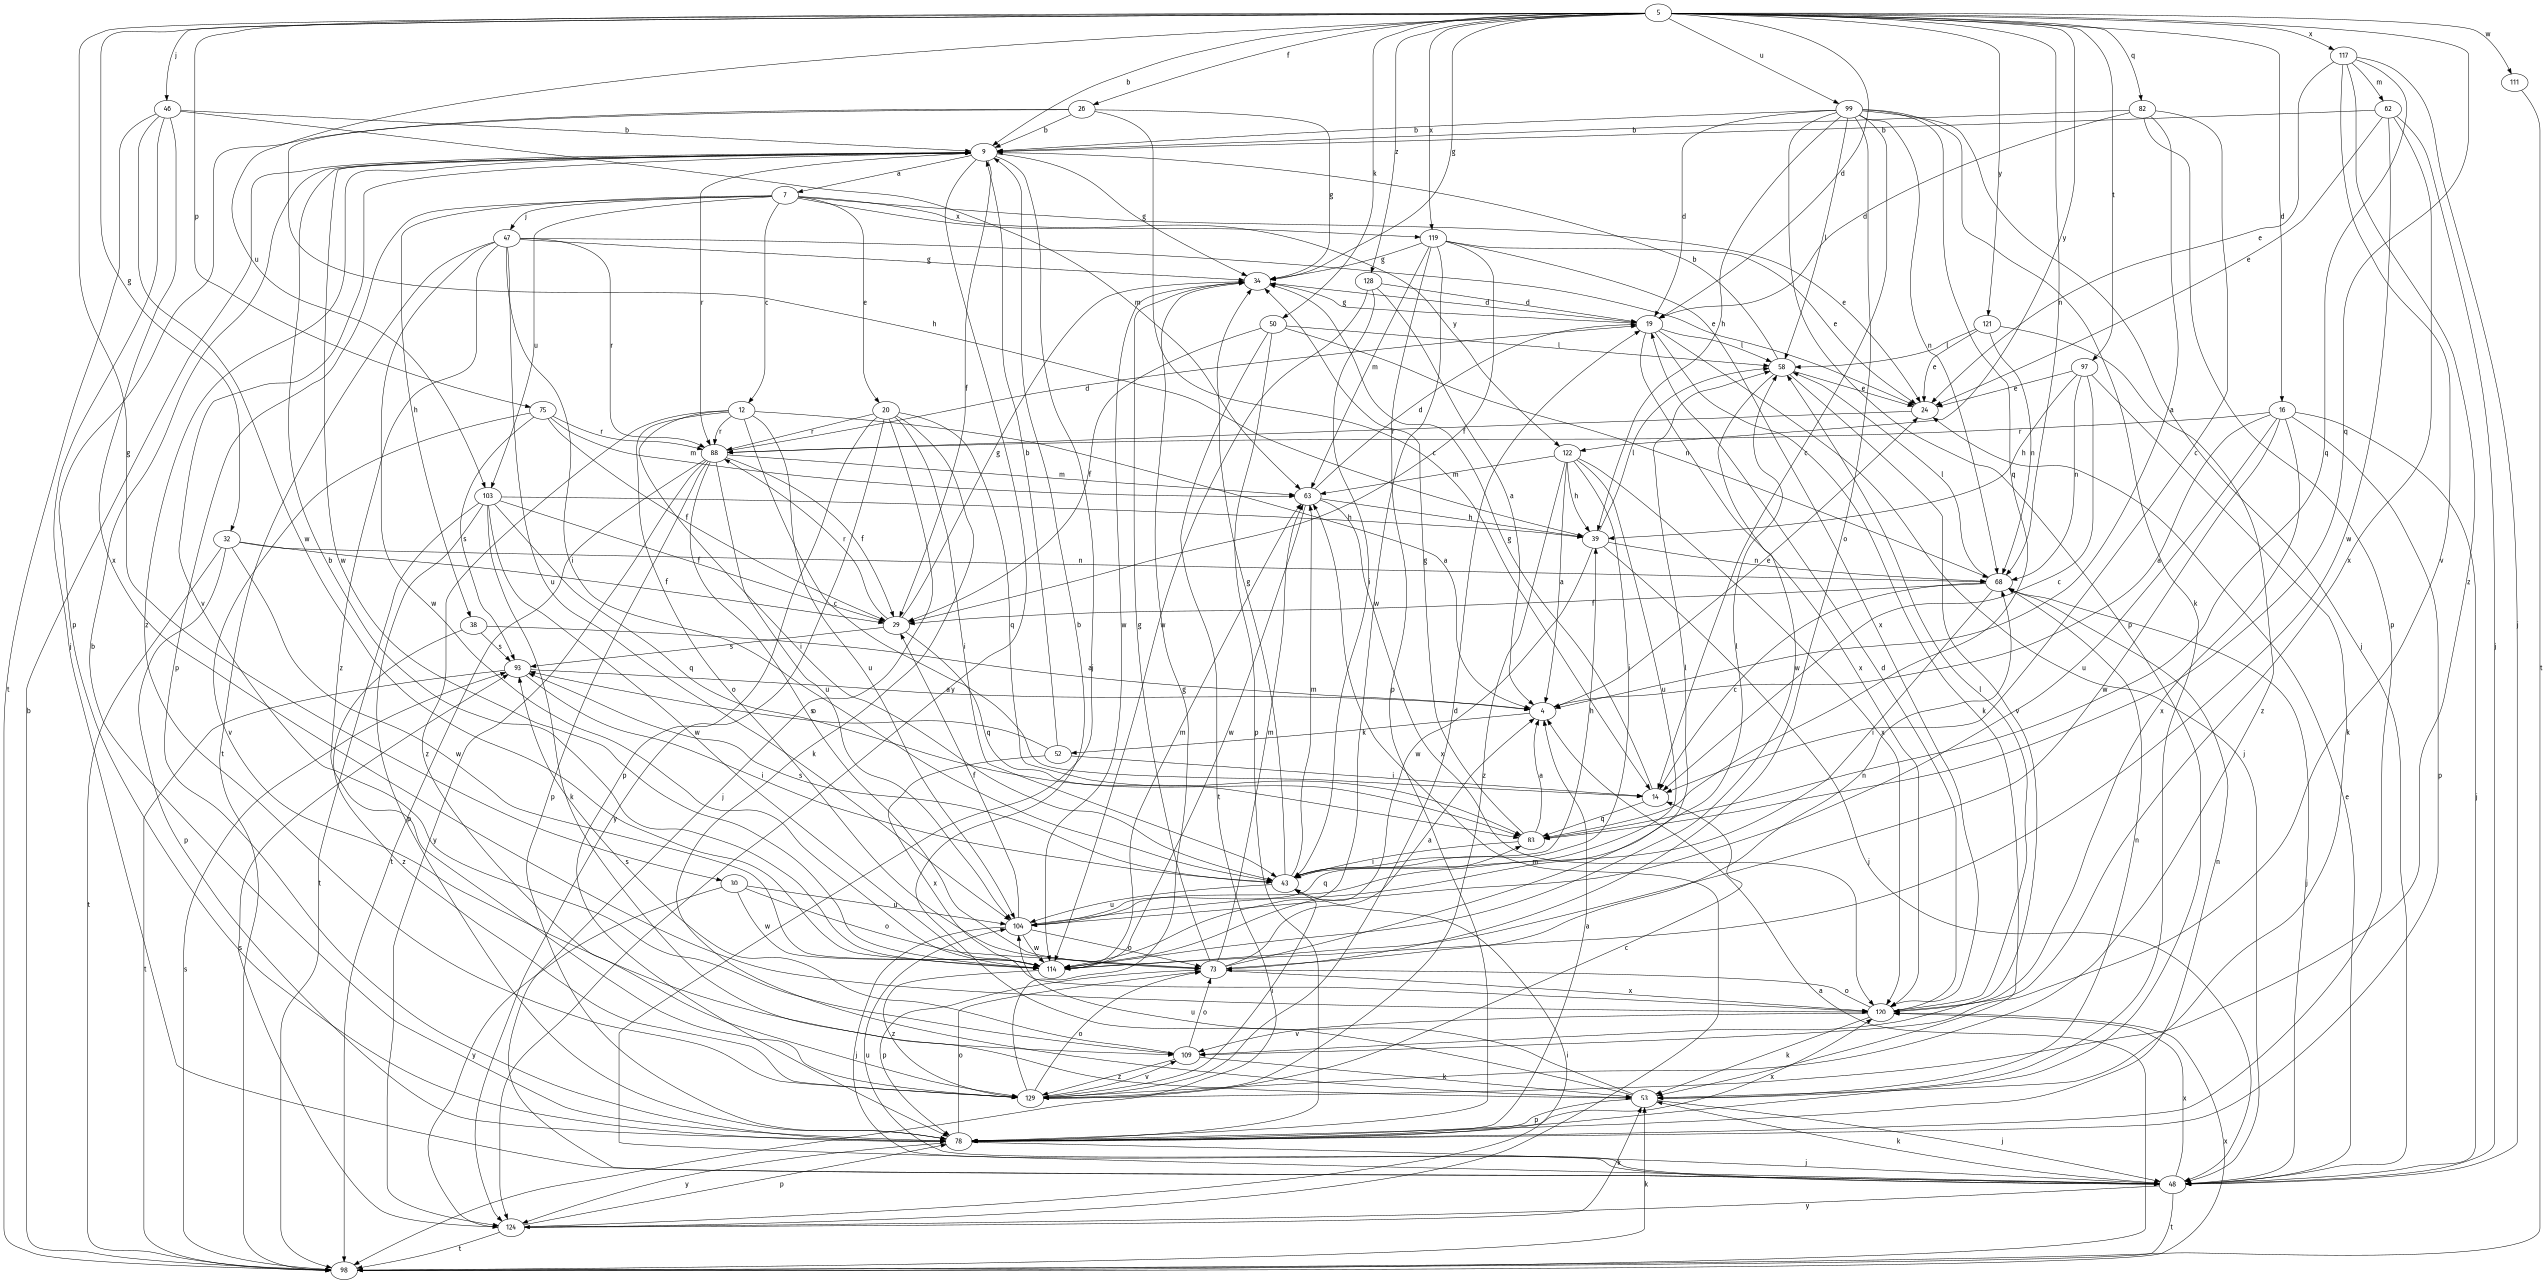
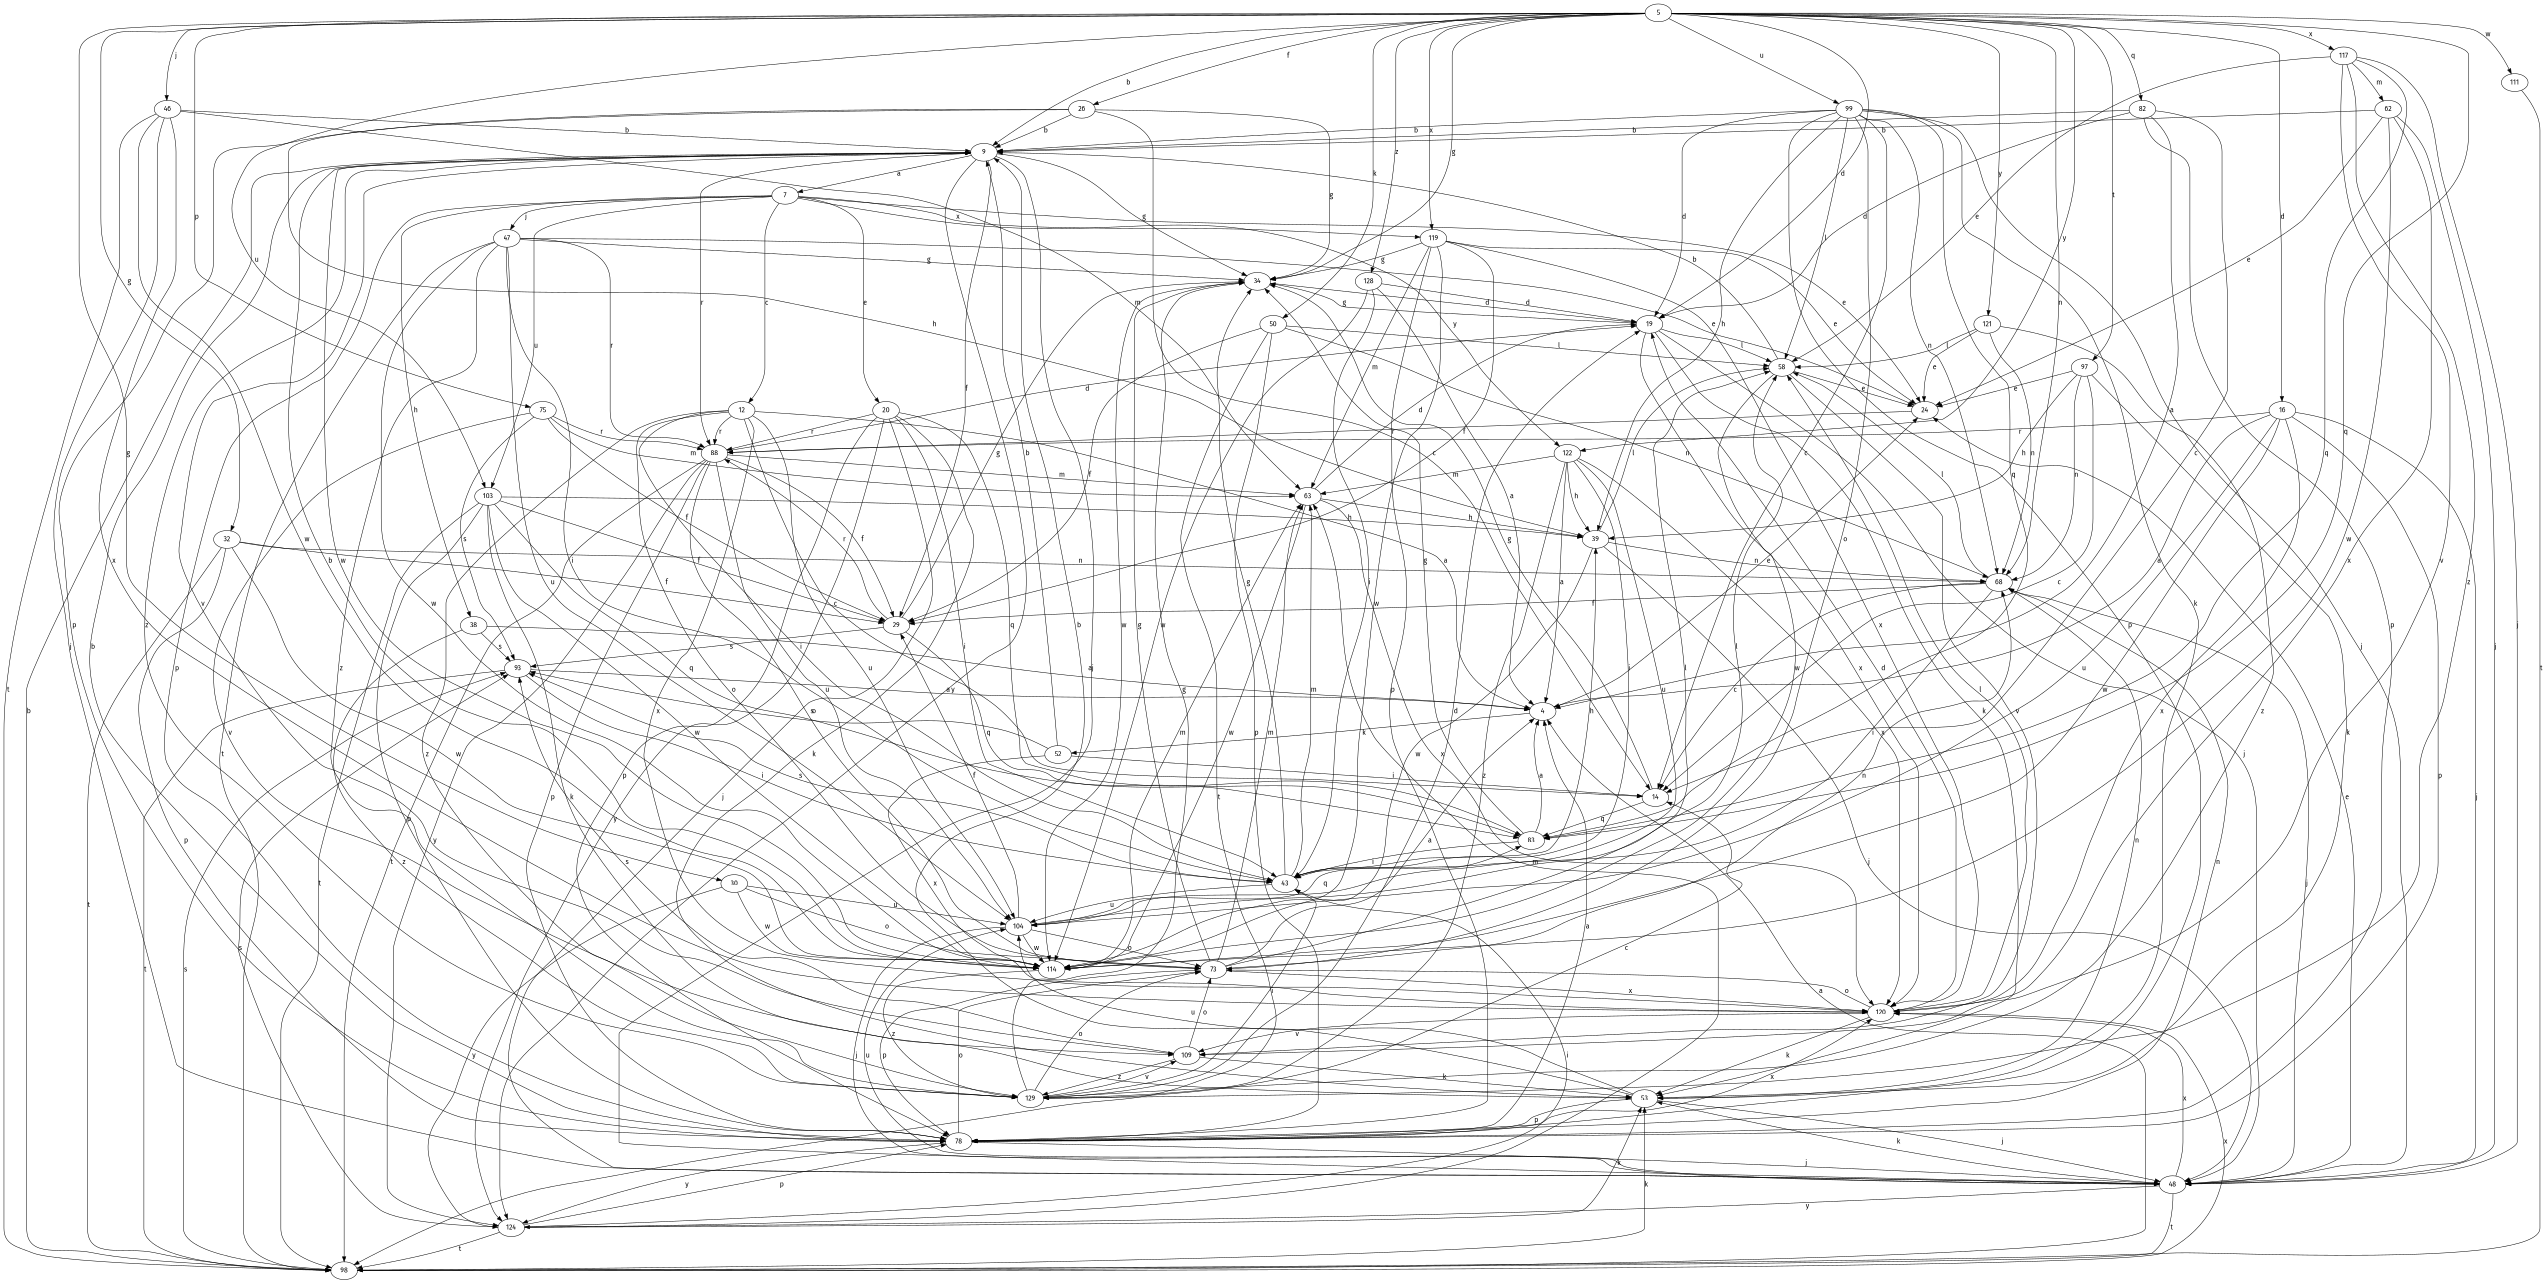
edge "117" -> "24": now "117" -> "58"
edge "12" -> "120": added, label "x"
